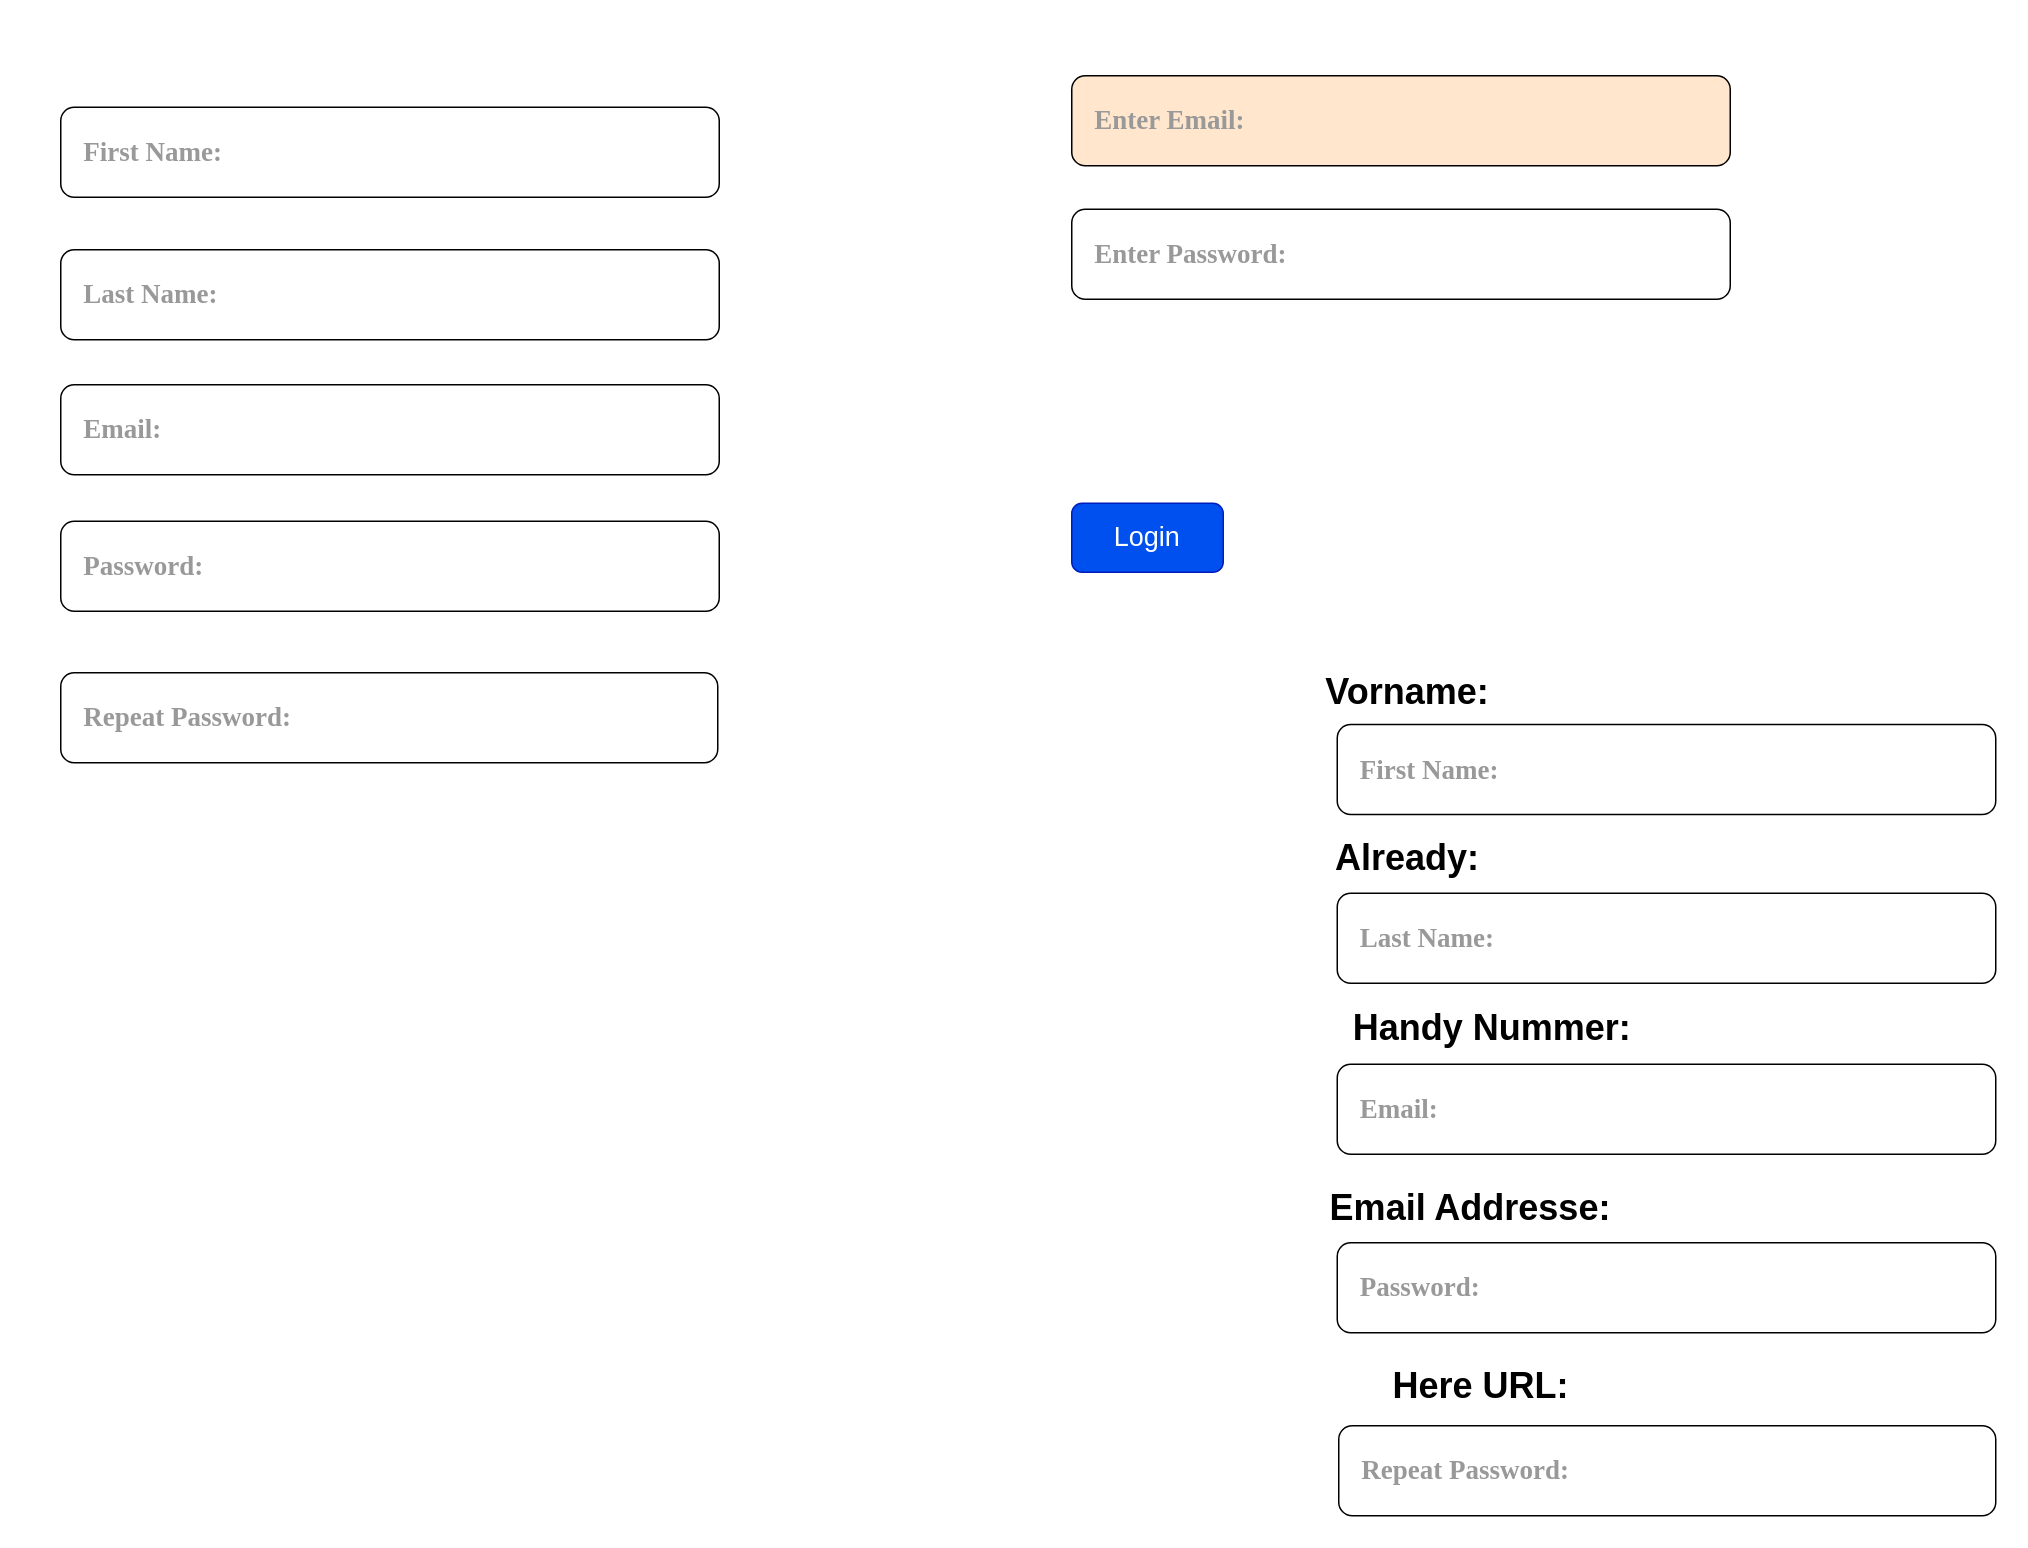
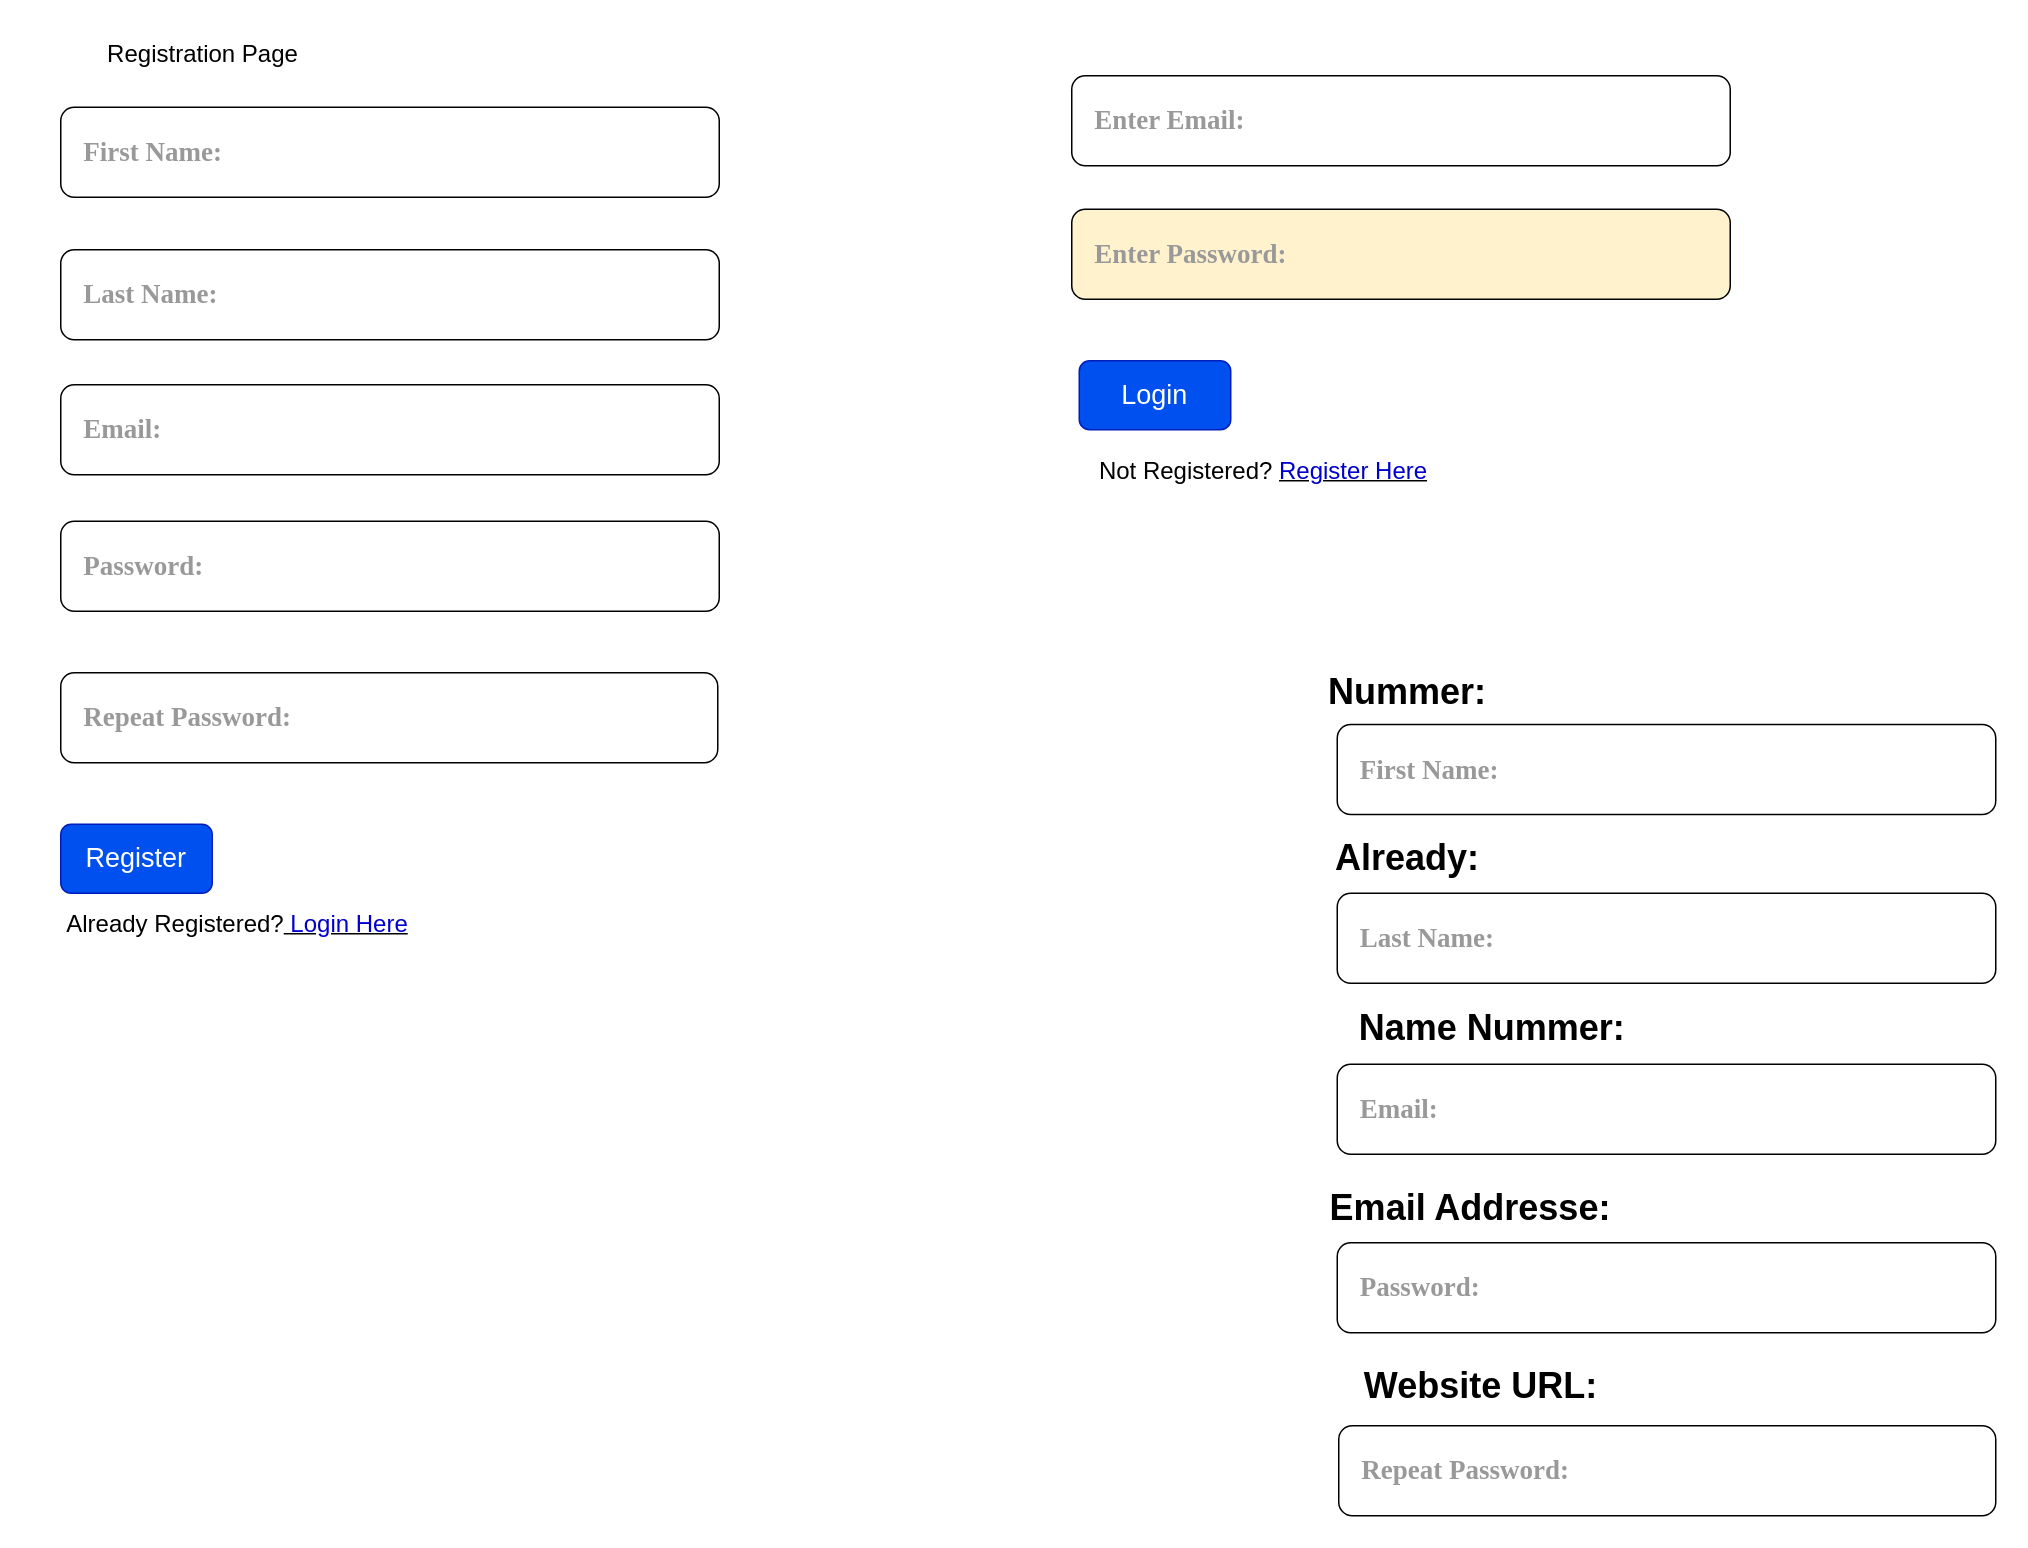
node "Registration Page": added
node "Enter Email:": fillcolor #ffe6cc -> #ffffff
node "Enter Password:": fillcolor #ffffff -> #fff2cc
node "Not Registered? Register Here": added
node "Login": moved (1148, 538) -> (1155, 395)
node "Vorname:": label "Vorname:" -> "Nummer:"
node "Register": added
node "Already Registered? Login Here": added
node "Handy Nummer:": label "Handy Nummer:" -> "Name Nummer:"
node "Here URL:": label "Here URL:" -> "Website URL:"
